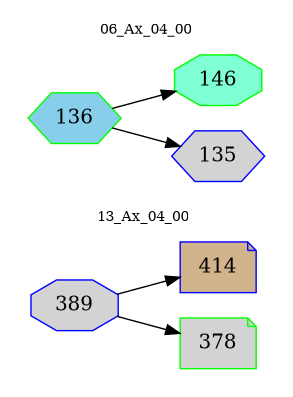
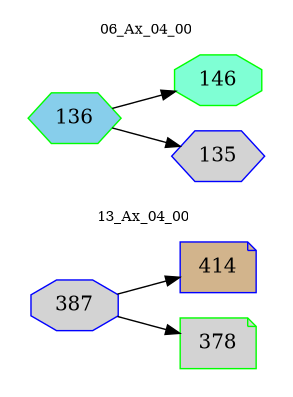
node "389": label "389" -> "387"
